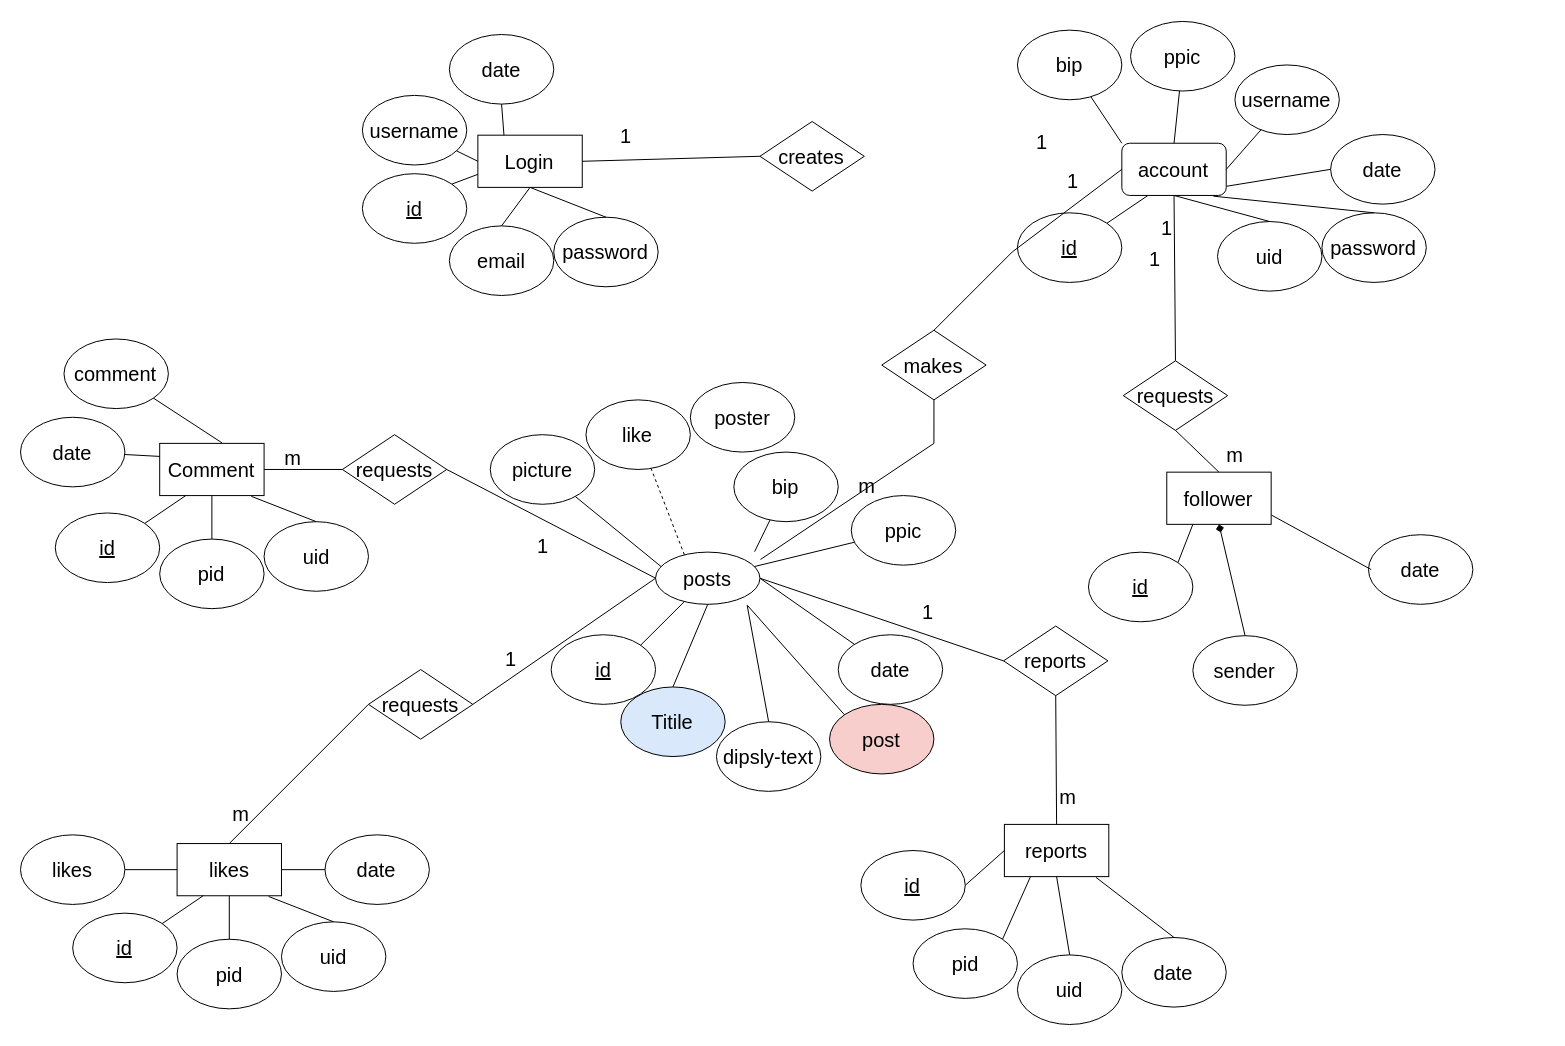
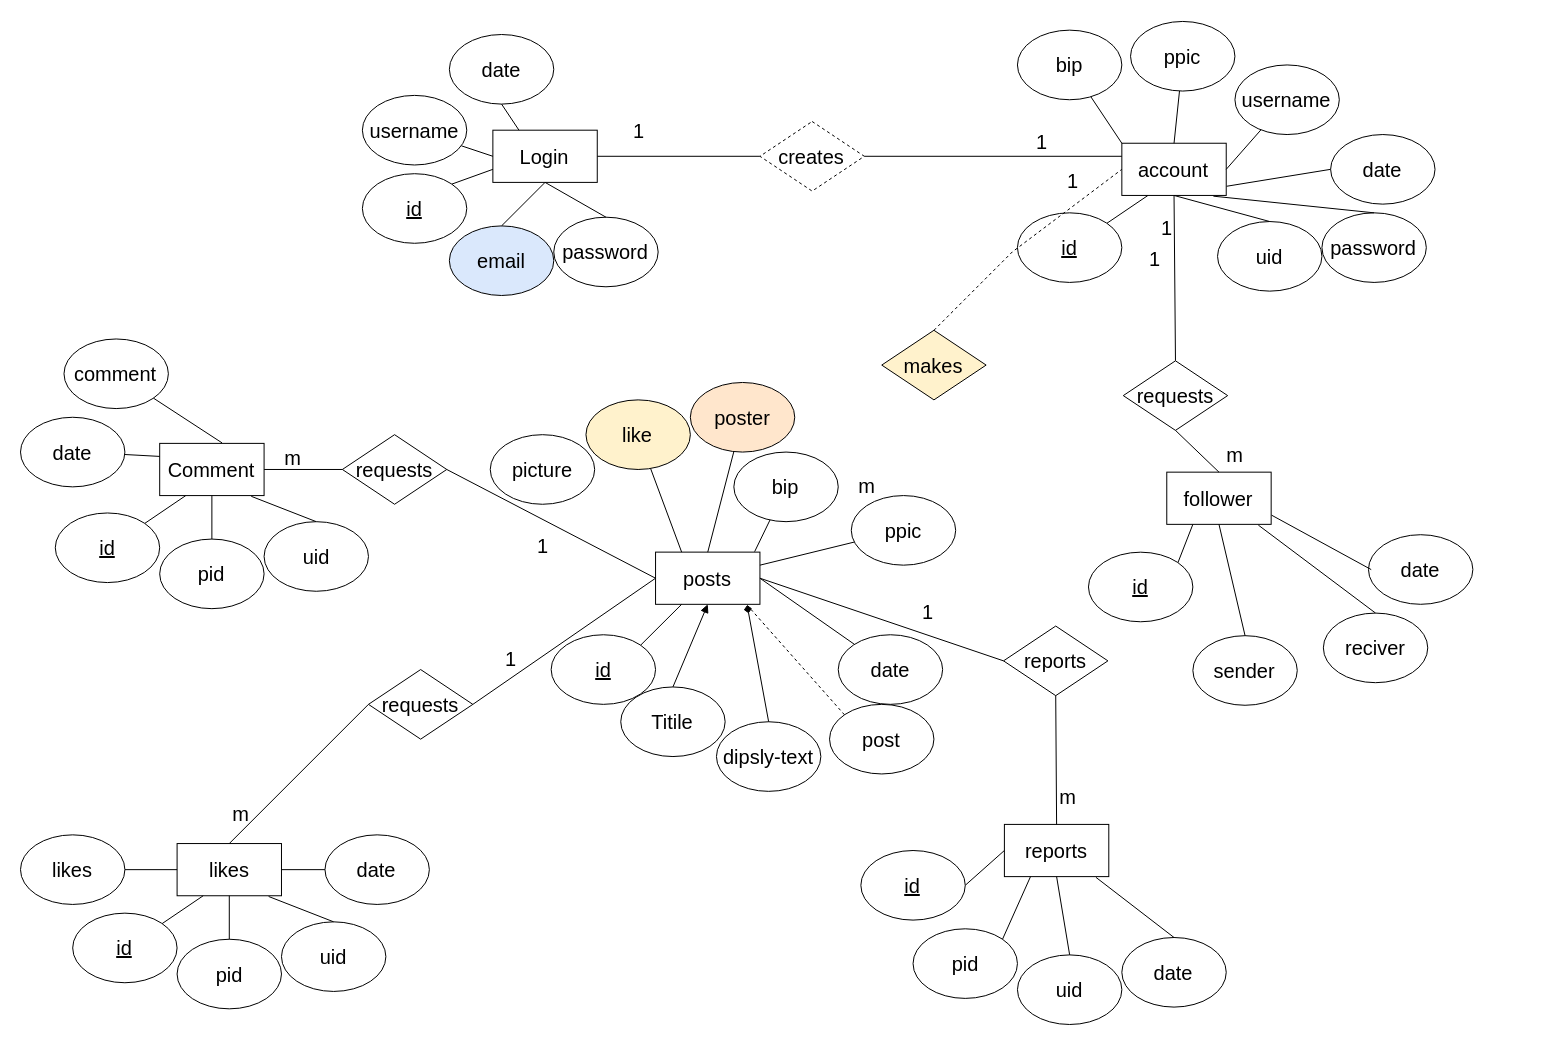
node "creates": style solid -> dashed
edge "creates" -- "account": added
node "Login": moved (530, 161) -> (545, 156)
node "account": shape rounded rectangle -> rectangle
edge "account" -- "makes": style solid -> dashed
node "email": fillcolor #ffffff -> #dae8fc
node "makes": fillcolor #ffffff -> #fff2cc
node "poster": fillcolor #ffffff -> #ffe6cc
node "like": fillcolor #ffffff -> #fff2cc
edge "makes" -- "posts": removed
edge "poster" -- "posts": added
edge "like" -- "posts": style dashed -> solid
edge "picture" -- "posts": removed
edge "sender" -> "follower": arrowhead diamond -> none
edge "follower" -- "reciver": added
node "posts": shape ellipse -> rectangle
edge "posts" -- "Titile": arrowhead none -> block
edge "posts" -- "dipsly-text": arrowhead none -> diamond
node "reciver": added
edge "posts" -- "post": style solid -> dashed
node "Titile": fillcolor #dae8fc -> #ffffff
node "post": fillcolor #f8cecc -> #ffffff
